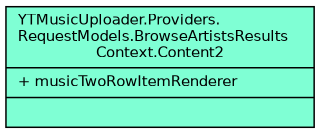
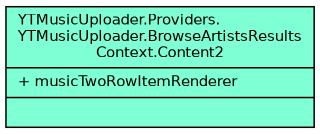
node "YTMusicUploader.Providers.": text "RequestModels.BrowseArtistsResults" -> "YTMusicUploader.BrowseArtistsResults"
